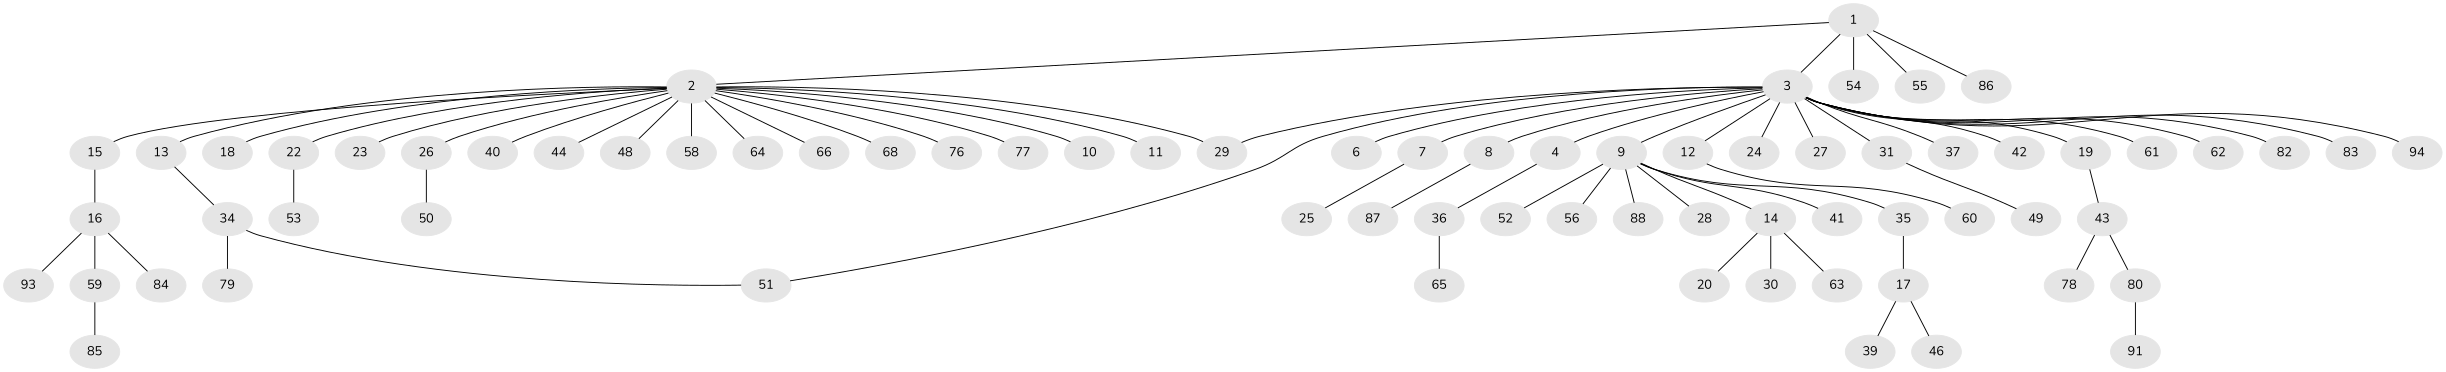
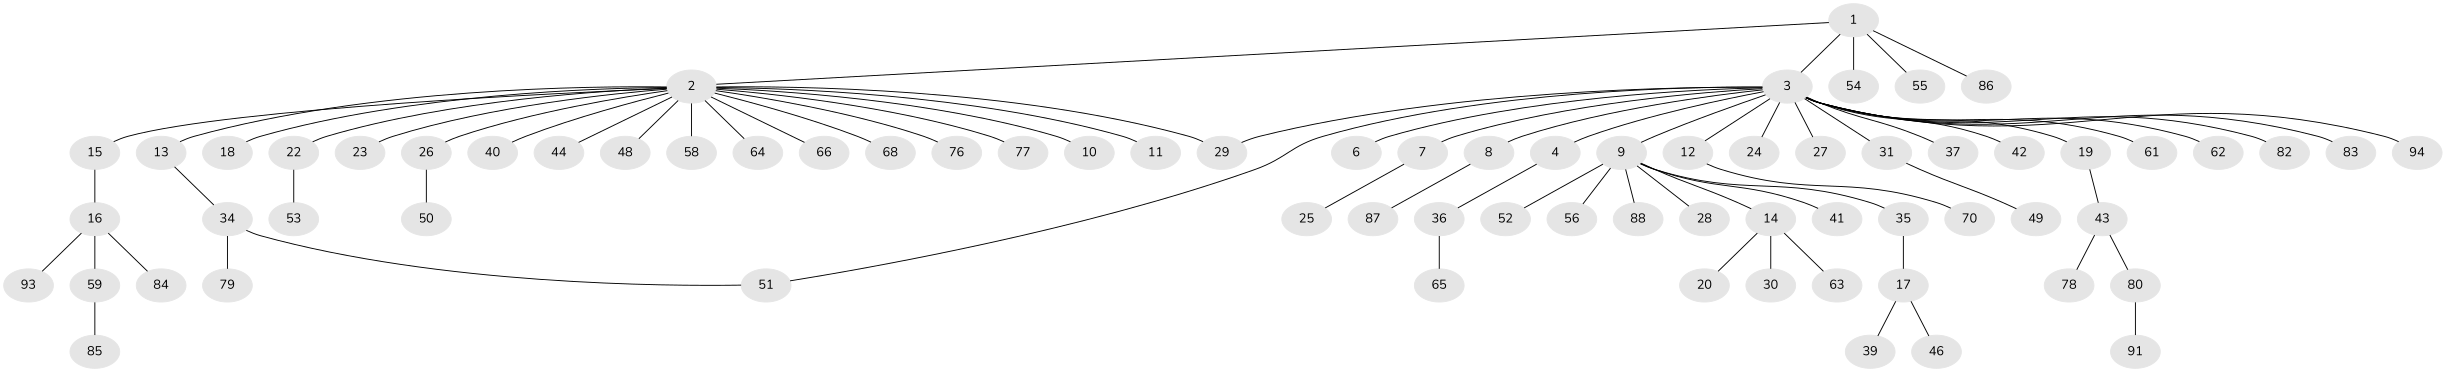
node "60": label "60" -> "70"
